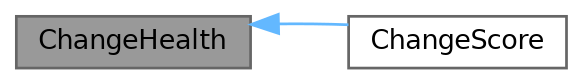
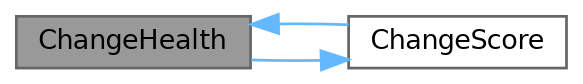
edge "ChangeHealth" -> "ChangeScore": added
